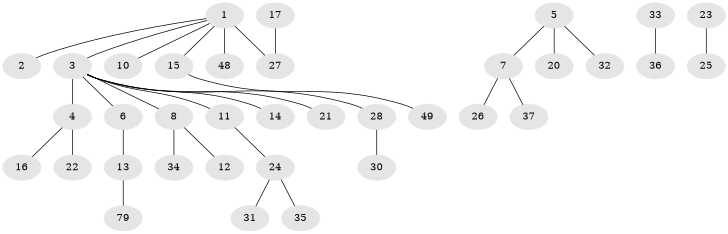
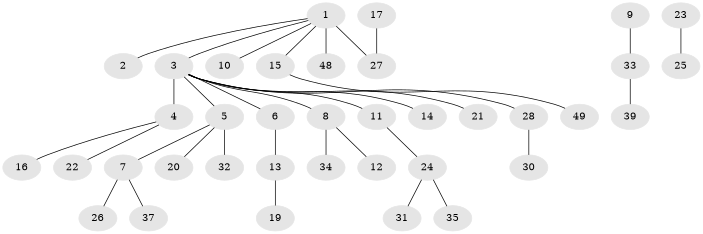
node "9": added
node "36": label "36" -> "39"
edge "3" -- "5": added
node "79": label "79" -> "19"
